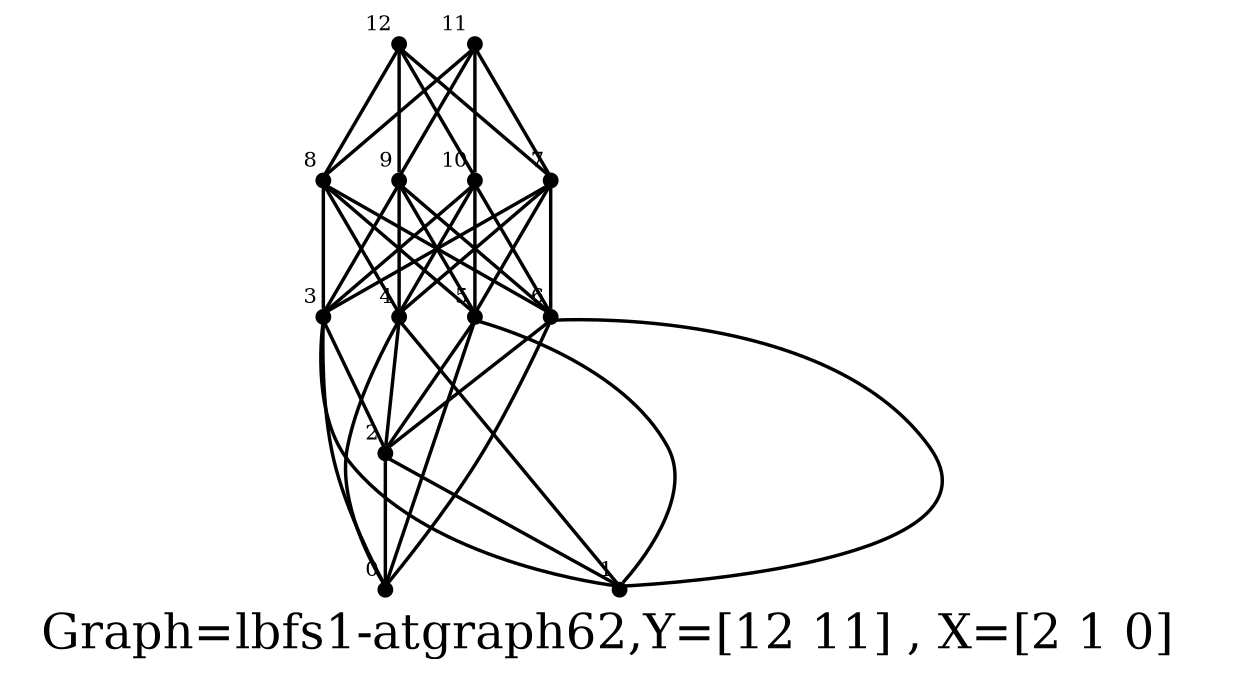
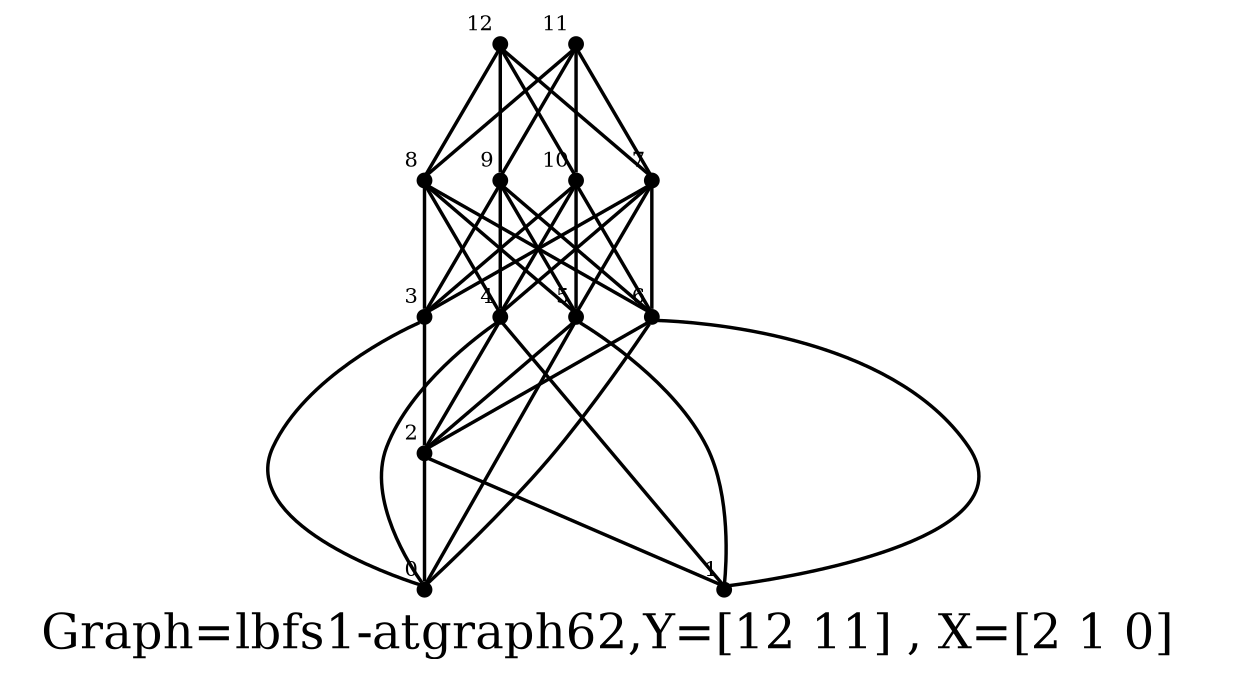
edge "3" -- "1": removed
